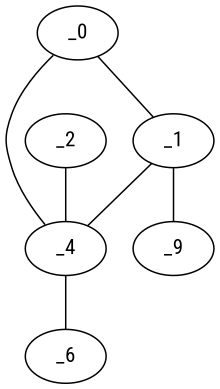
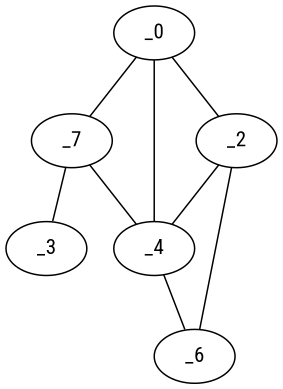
edge "_0" -- "_2": added
node "_1": label "_1" -> "_7"
edge "_2" -- "_6": added
node "_9": label "_9" -> "_3"
